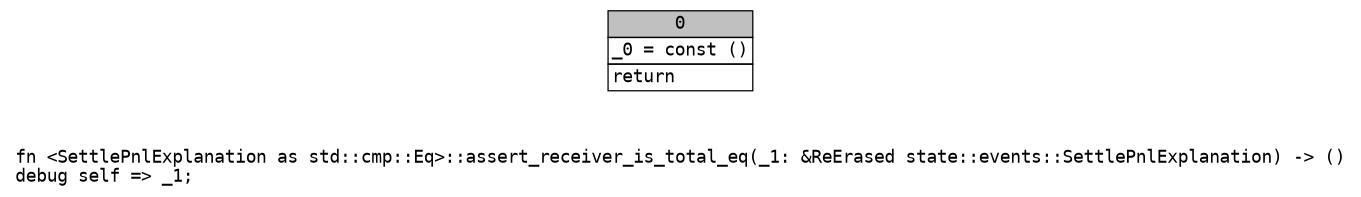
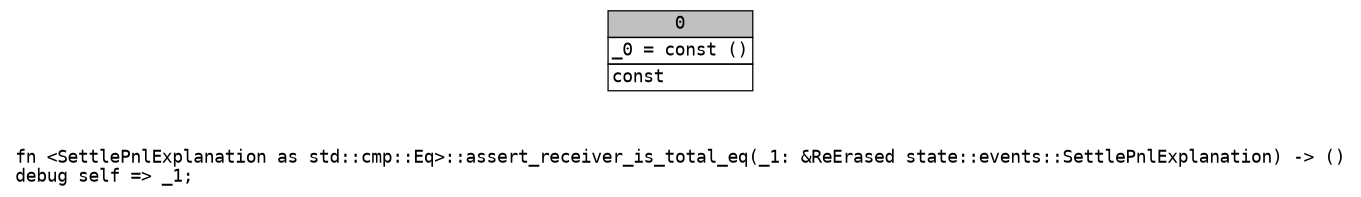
node "0": text "return" -> "const"
